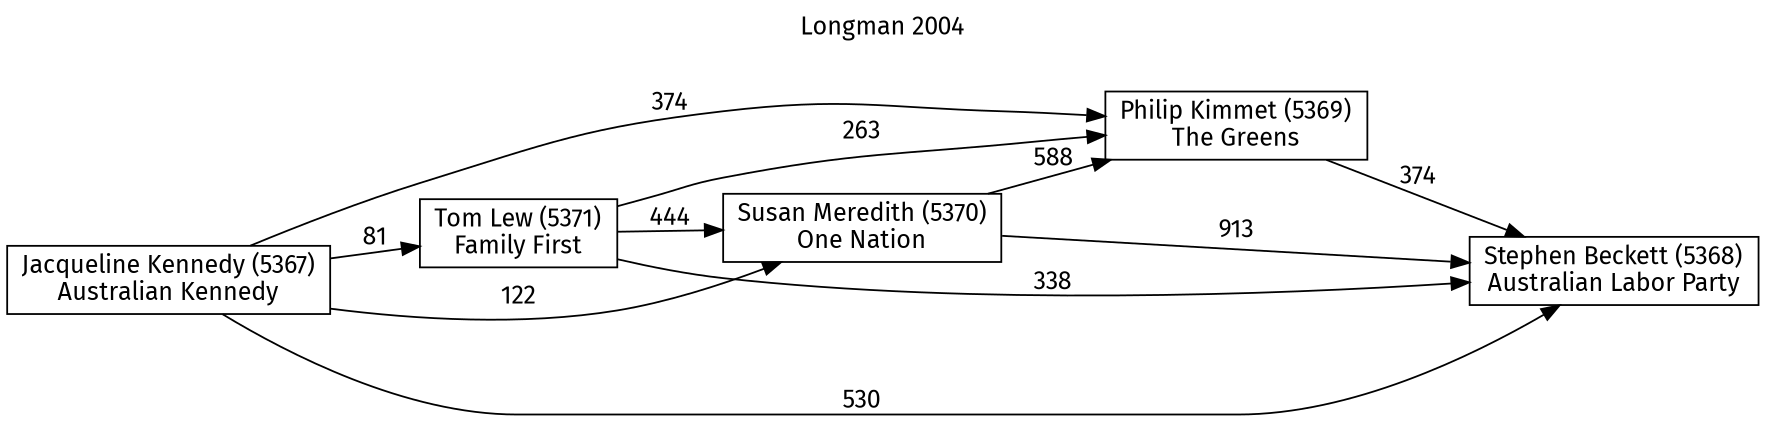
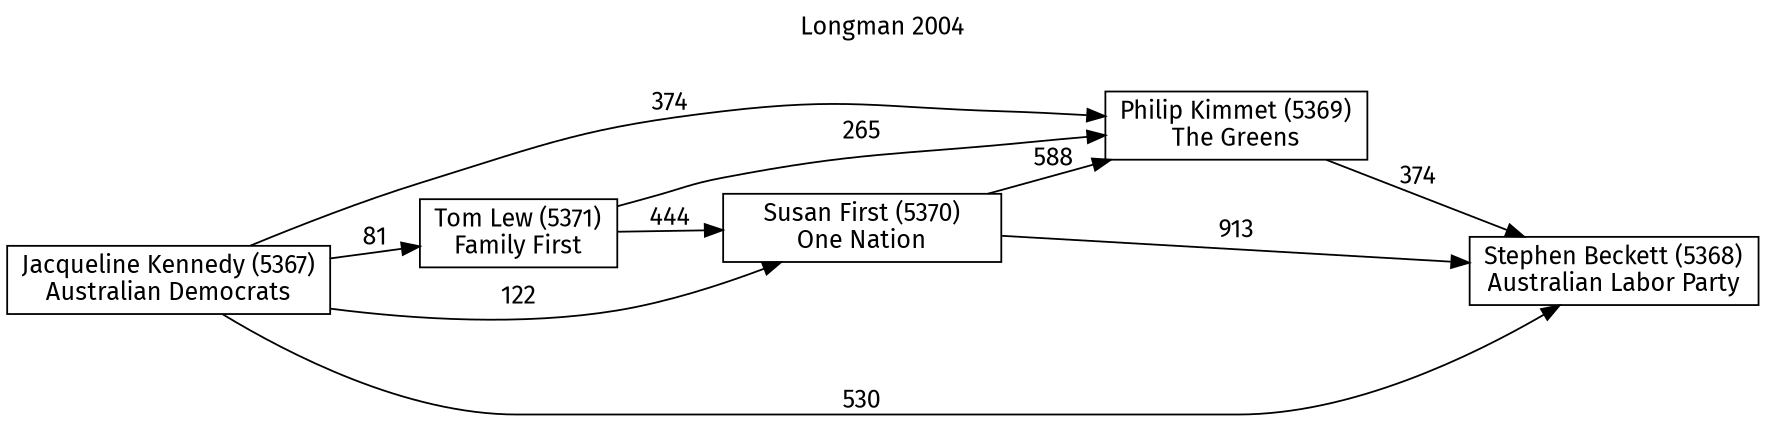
edge "Tom Lew (5371) Family First" -> "Philip Kimmet (5369) The Greens": label "263" -> "265"
node "Susan Meredith (5370) One Nation": label "Susan Meredith (5370) One Nation" -> "Susan First (5370) One Nation"
node "Jacqueline Kennedy (5367) Australian Kennedy": label "Jacqueline Kennedy (5367) Australian Kennedy" -> "Jacqueline Kennedy (5367) Australian Democrats"
edge "Tom Lew (5371) Family First" -> "Stephen Beckett (5368) Australian Labor Party": removed, label "338"
